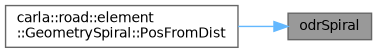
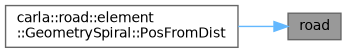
node "odrSpiral": label "odrSpiral" -> "road"
